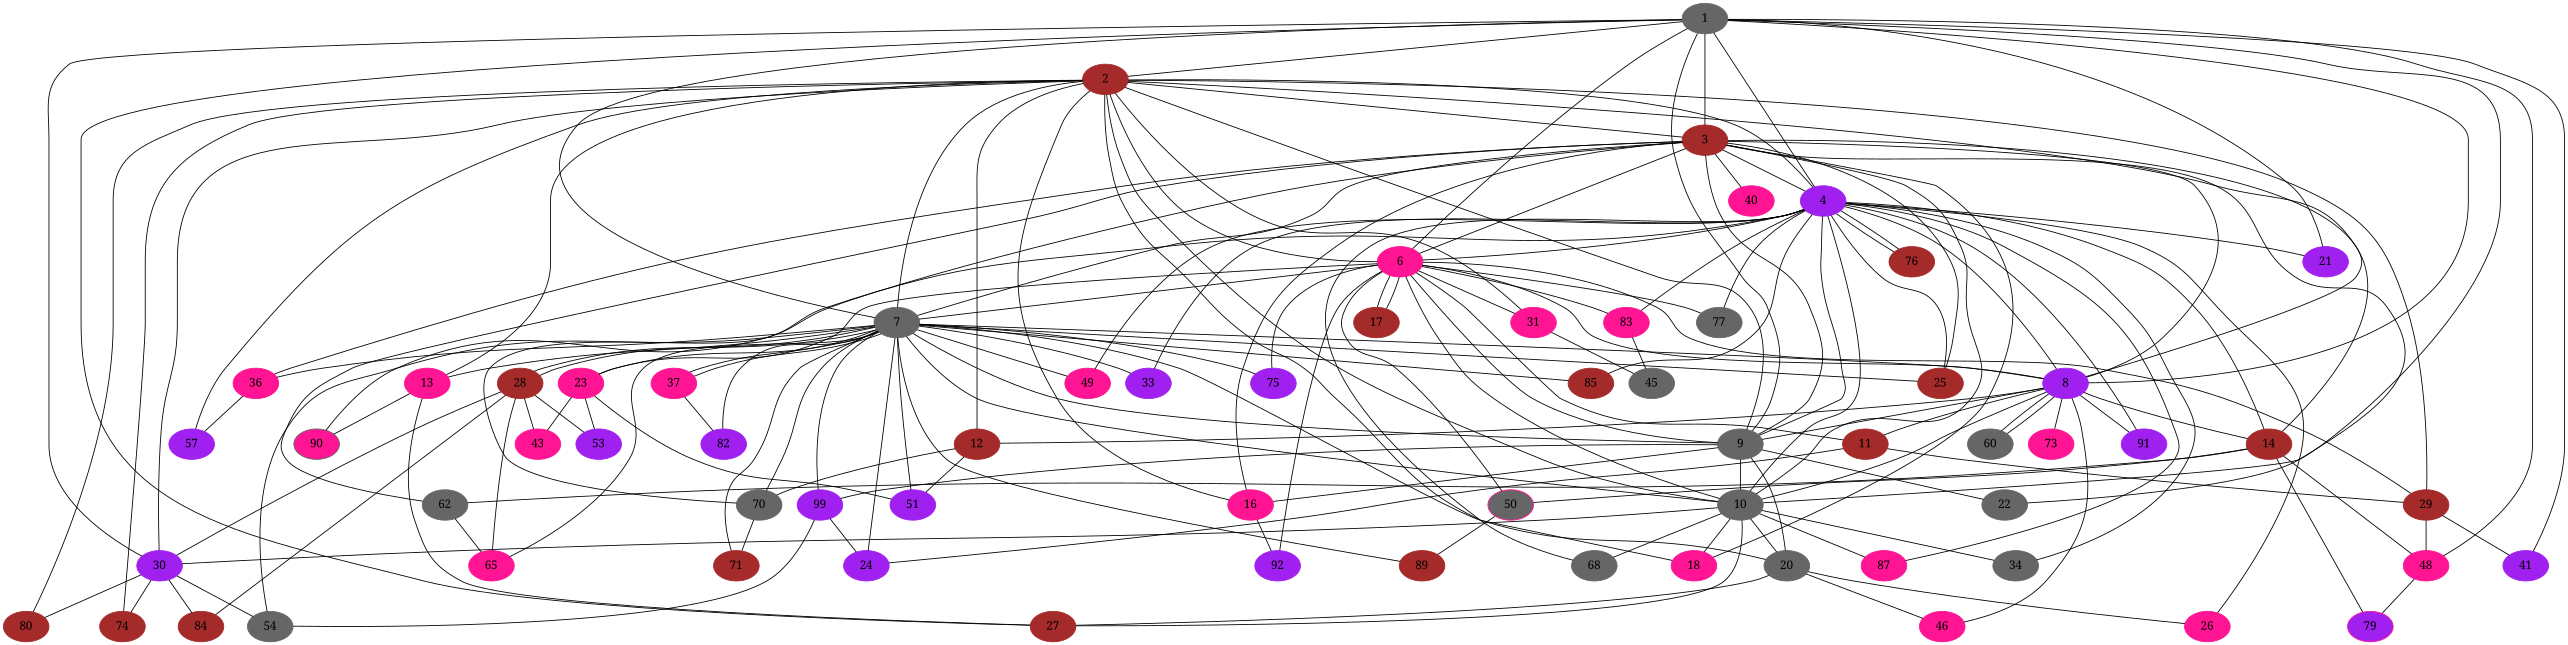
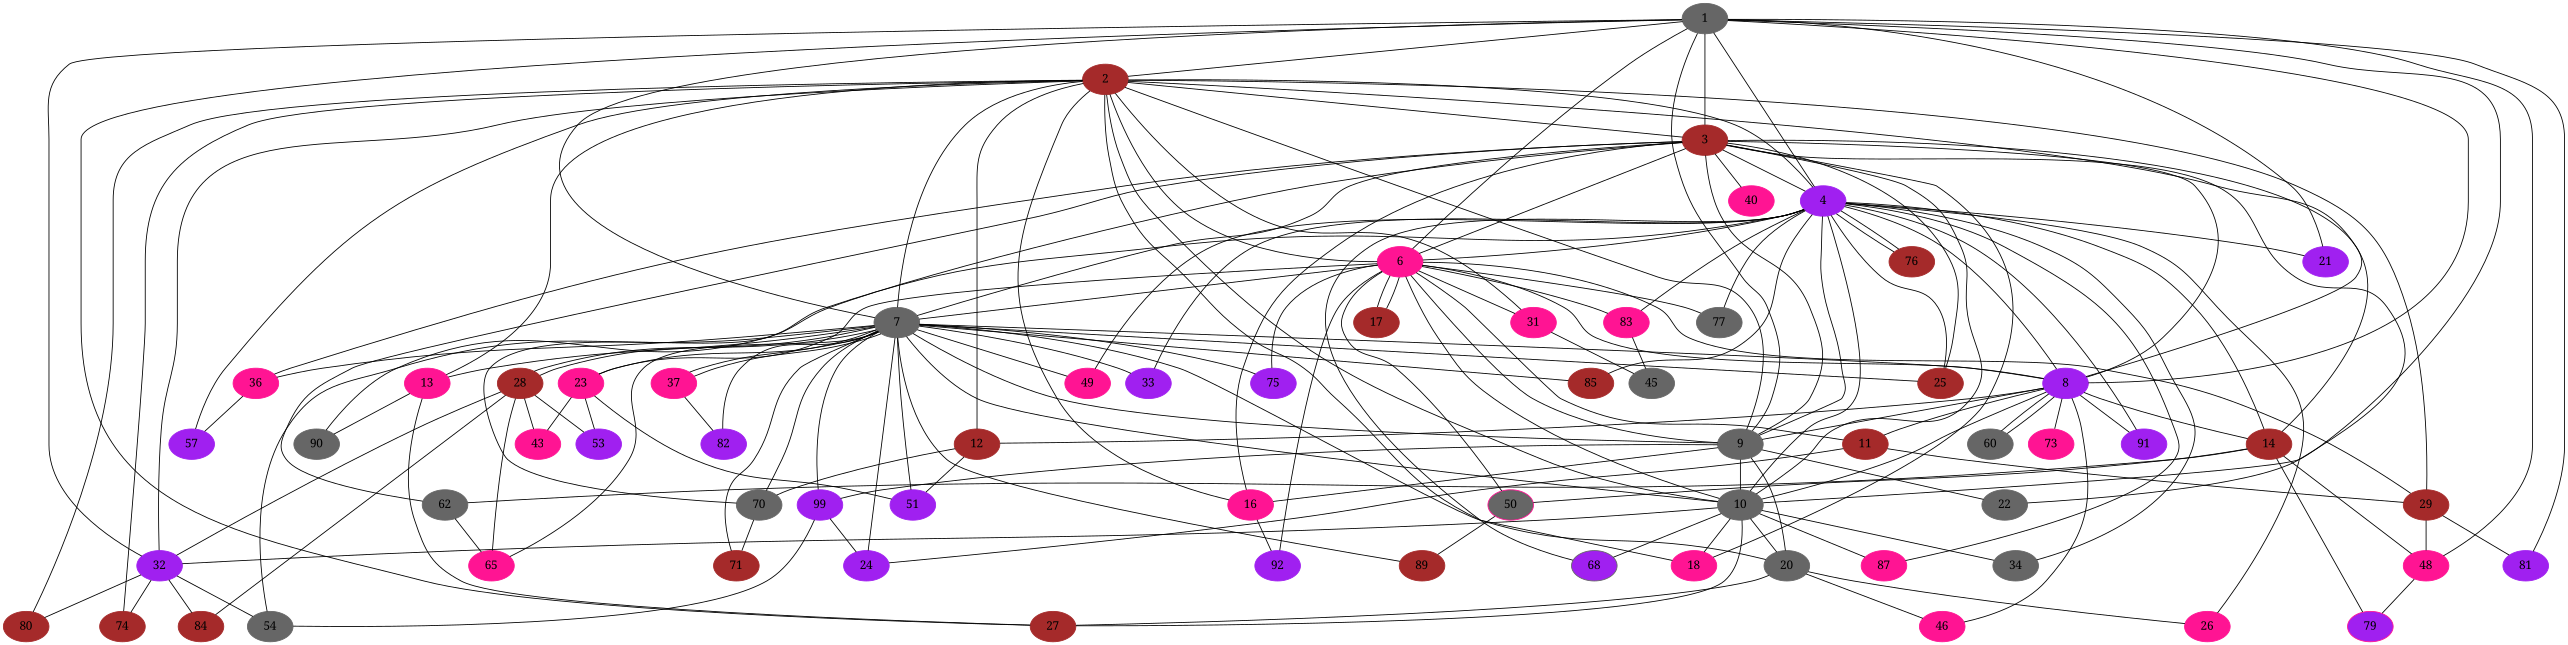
node "90": fillcolor deeppink -> gray40
node "30": label "30" -> "32"
node "68": fillcolor gray40 -> purple
node "41": label "41" -> "81"
